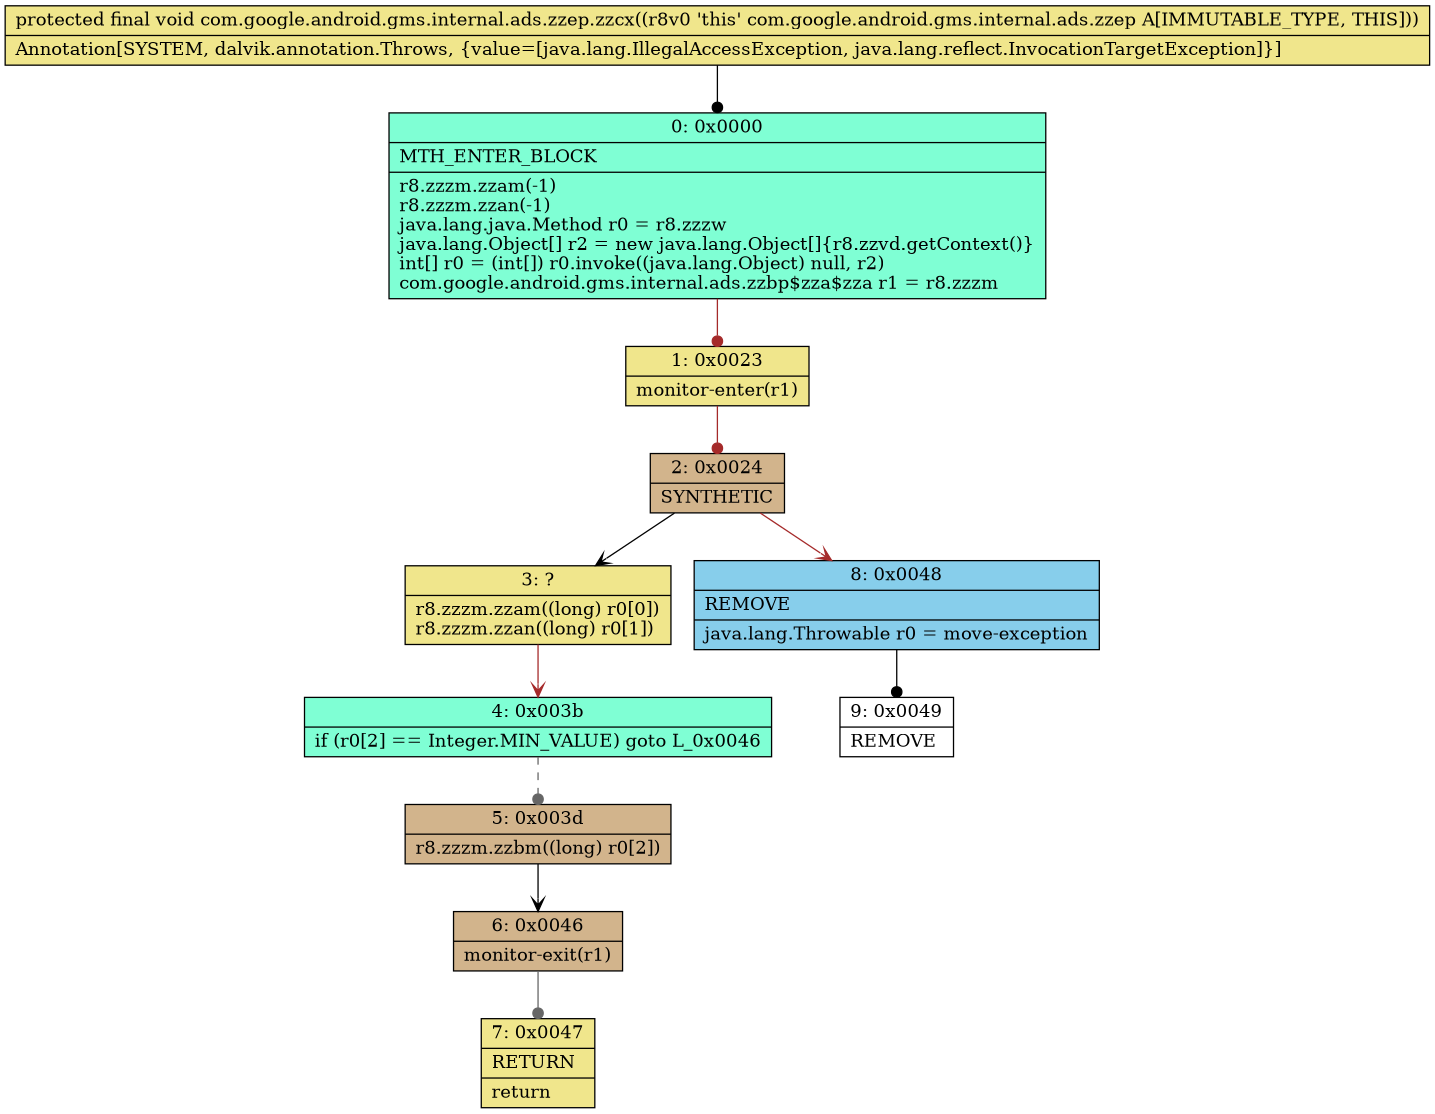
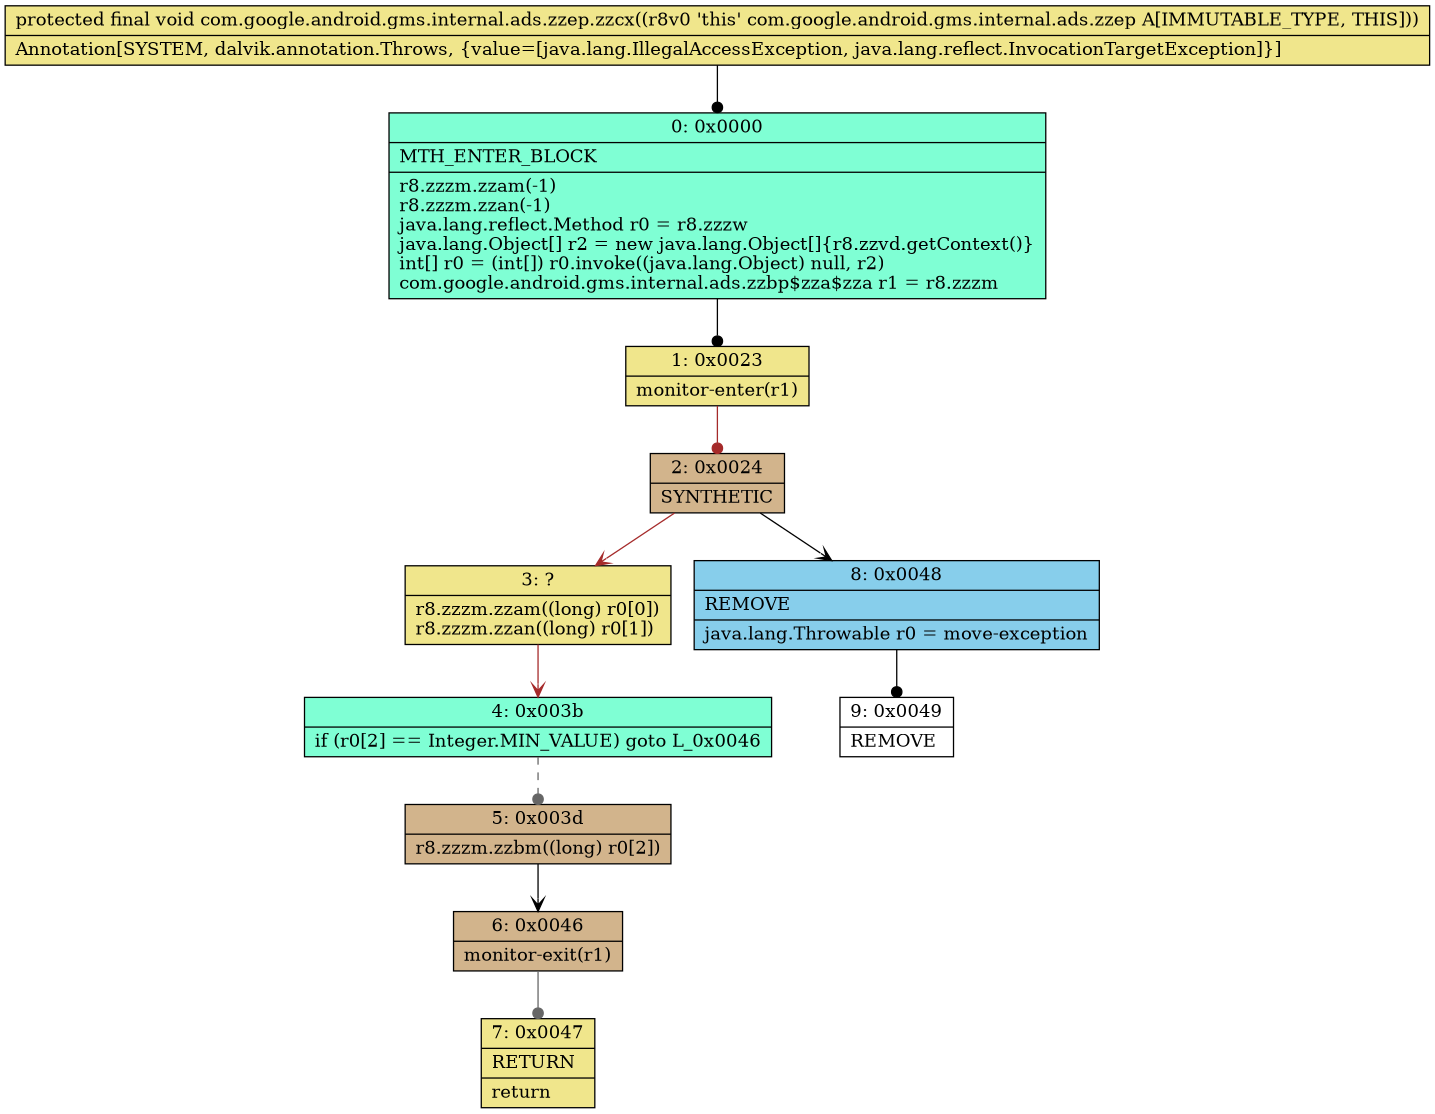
node "0: 0x0000": text "java.lang.java.Method r0 = r8.zzzw" -> "java.lang.reflect.Method r0 = r8.zzzw"
edge "0: 0x0000" -> "1: 0x0023": color brown -> black
edge "2: 0x0024" -> "8: 0x0048": color brown -> black
edge "2: 0x0024" -> "3: ?": color black -> brown
